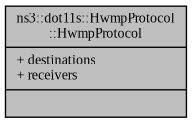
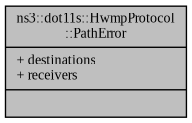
node "ns3::dot11s::HwmpProtocol": text "::HwmpProtocol" -> "::PathError"
